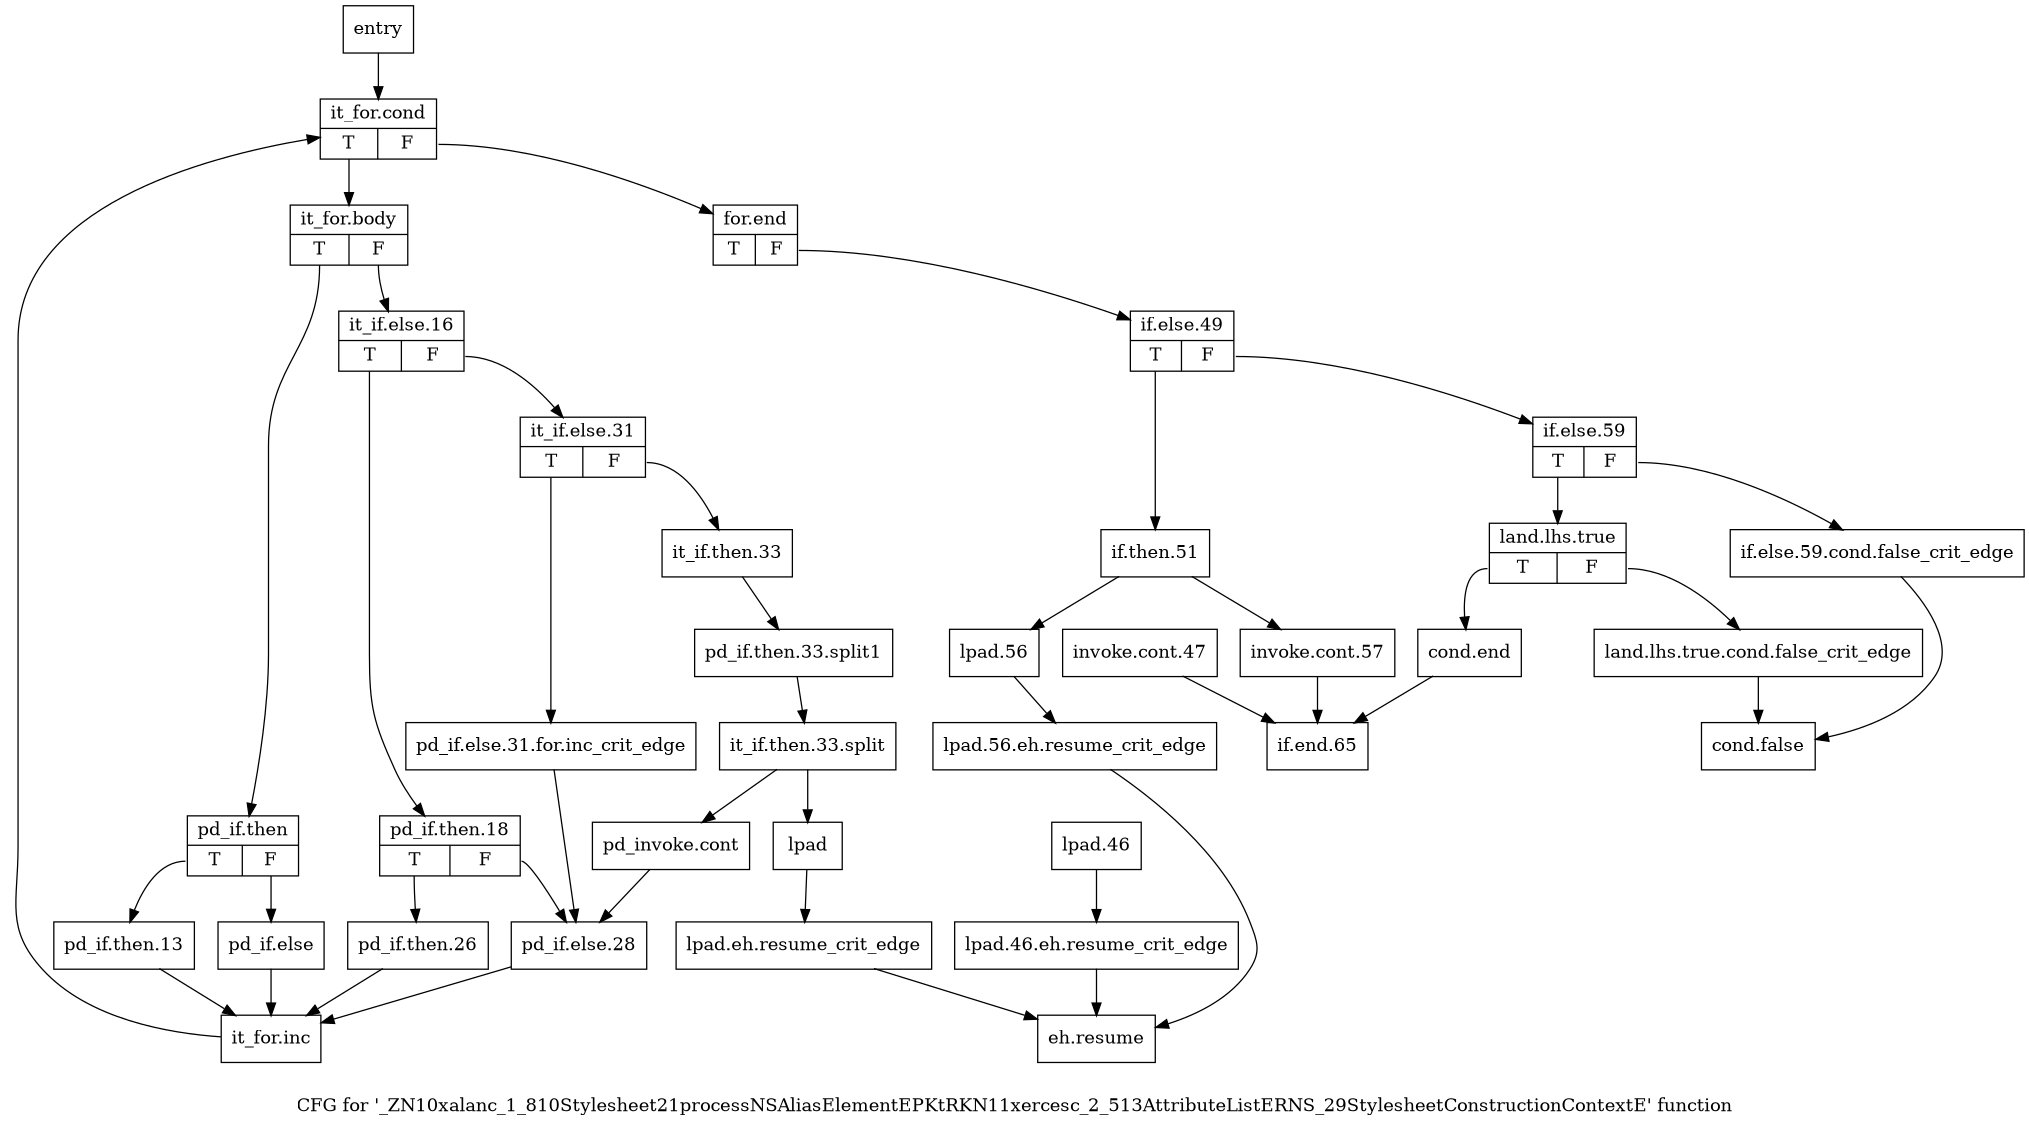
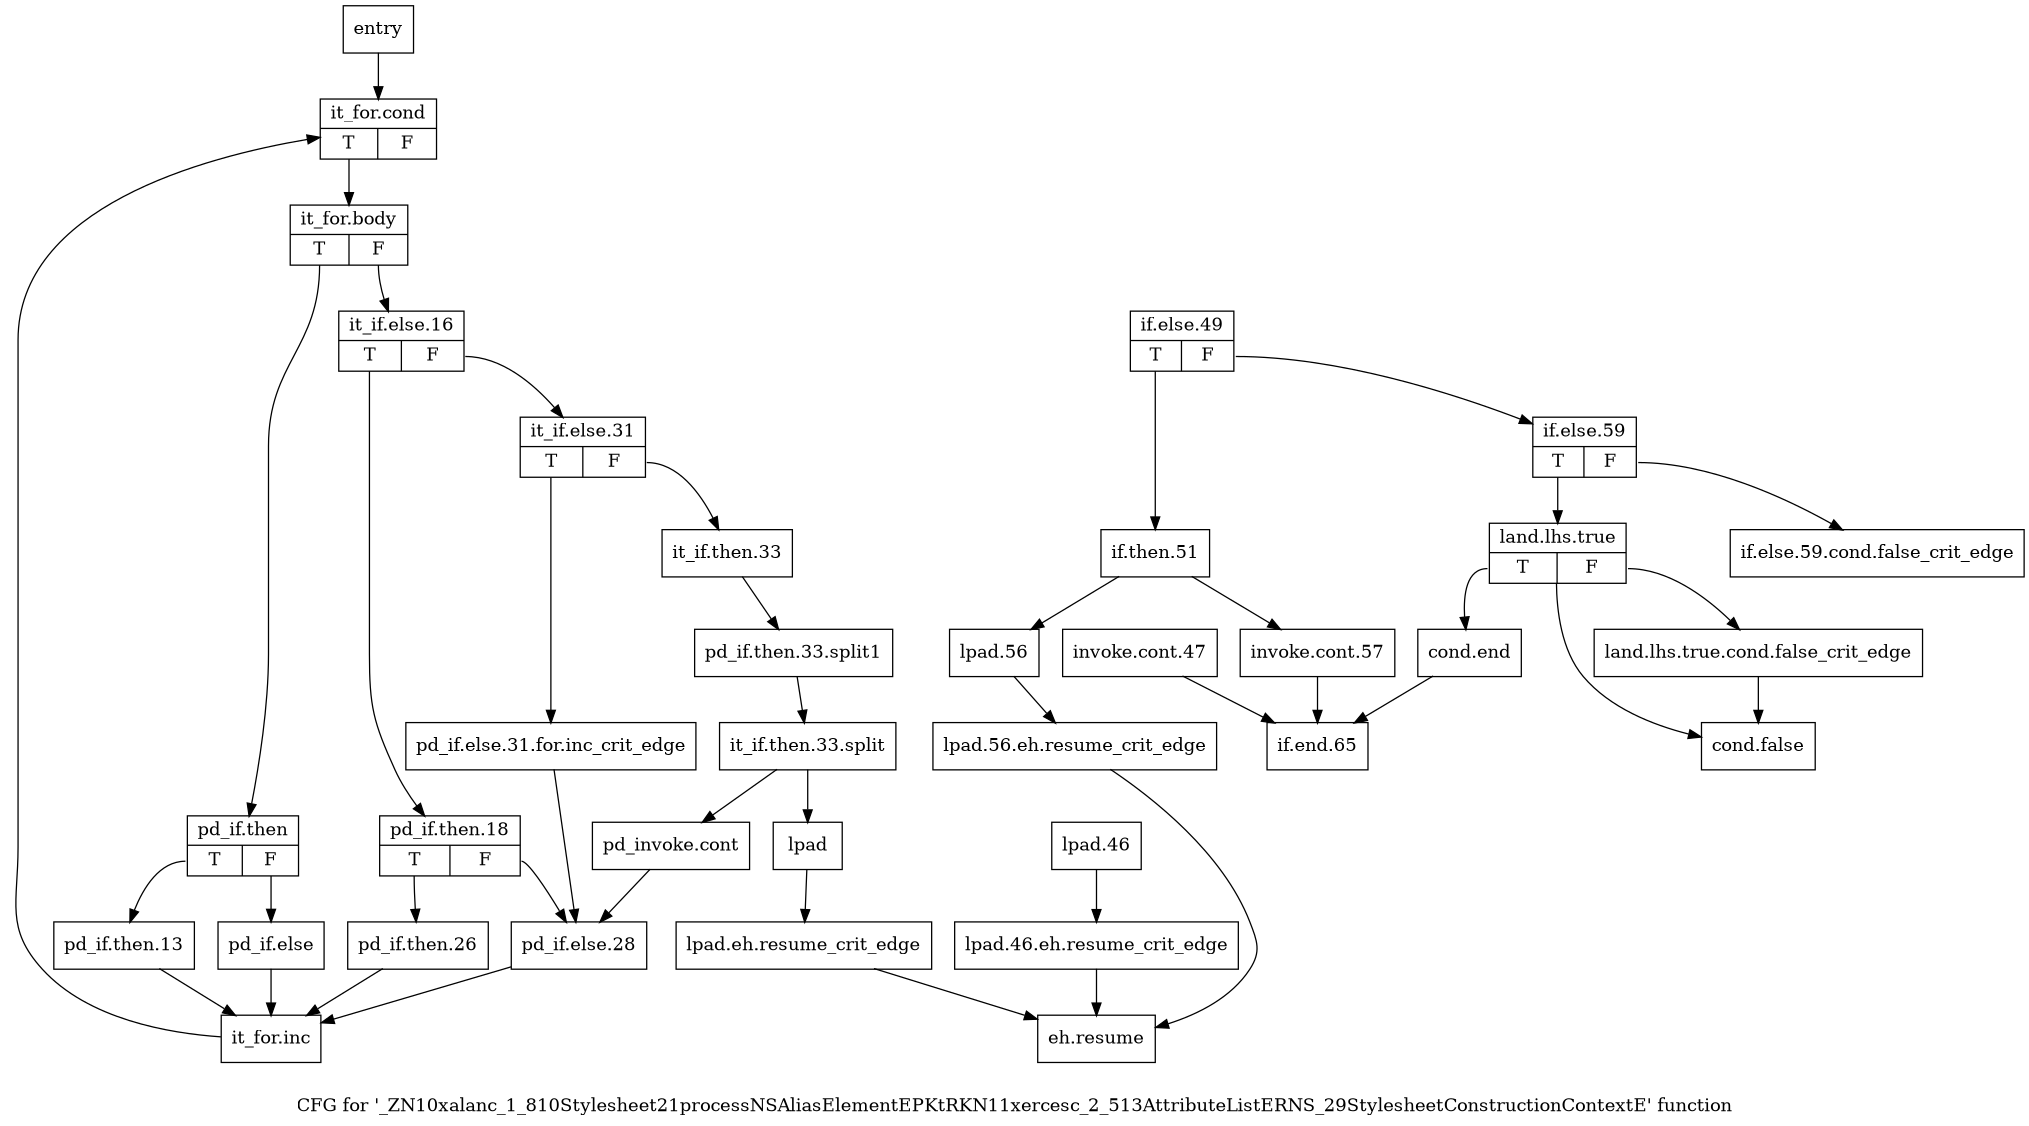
node "for.end": removed
edge "if.else.59.cond.false_crit_edge" -> "cond.false": now "land.lhs.true" -> "cond.false"
